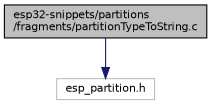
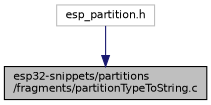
edge "esp32-snippets/partitions /fragments/partitionTypeToString.c" -> "esp_partition.h": reversed
